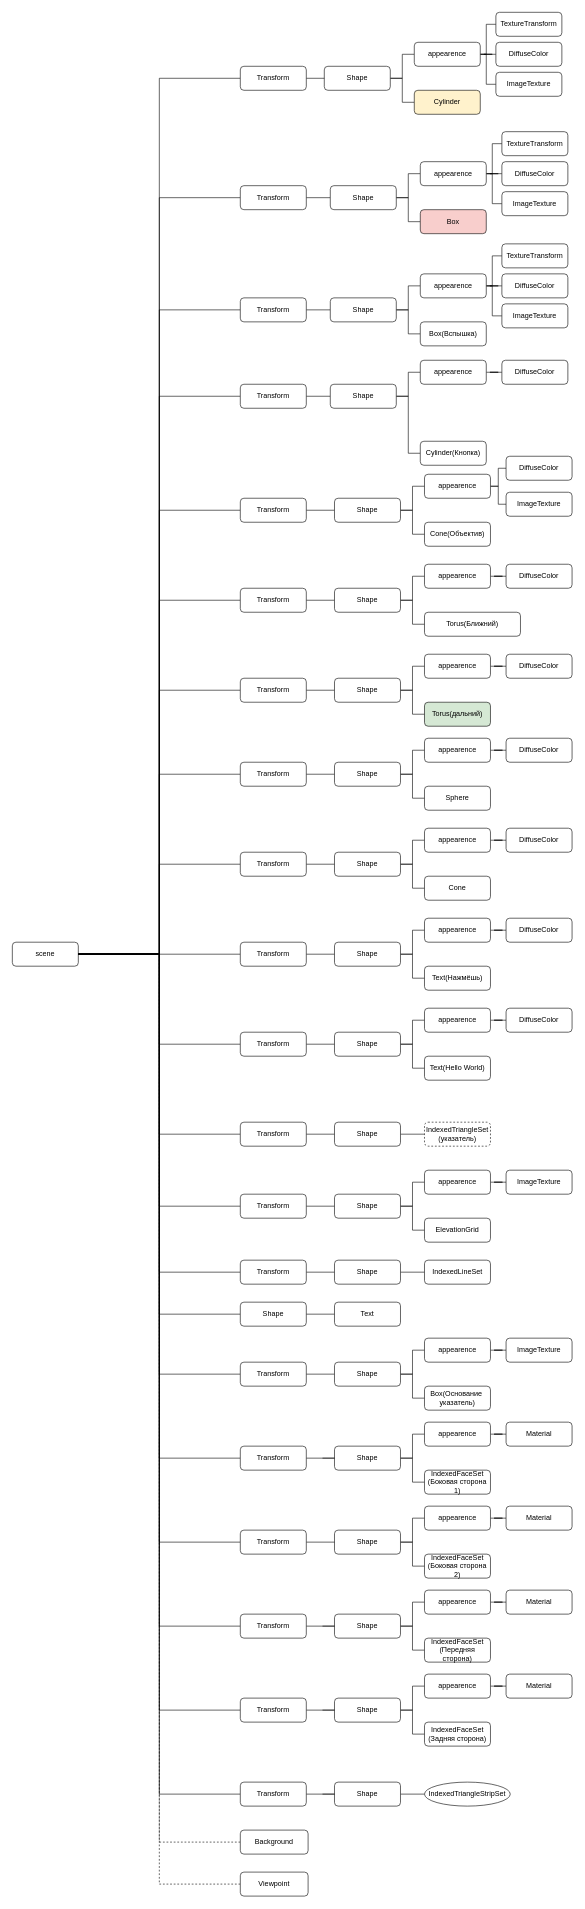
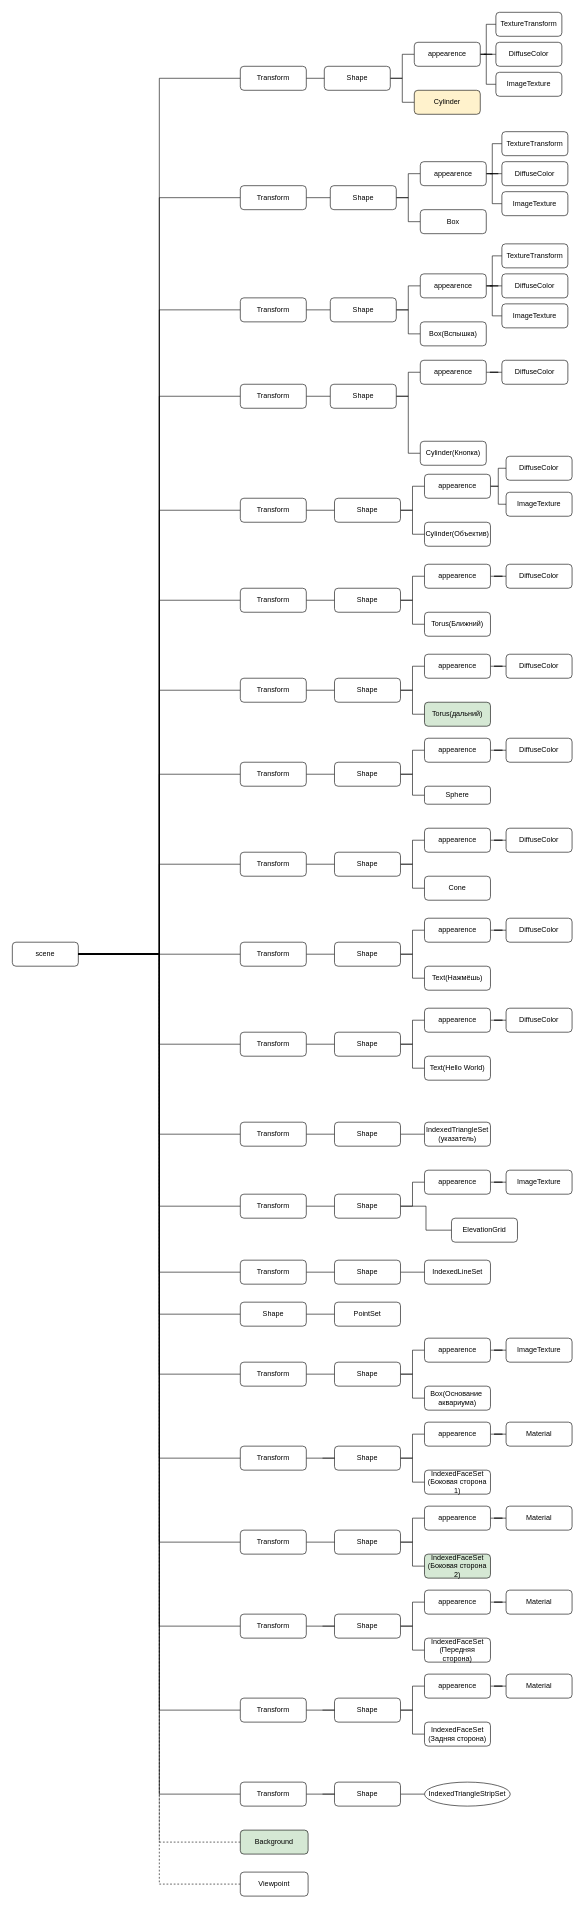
node "Box": fillcolor #f8cecc -> #ffffff
node "Cone(Объектив)": label "Cone(Объектив)" -> "Cylinder(Объектив)"
node "Torus(Ближний)": size 96x24 -> 66x24
node "Sphere": size 66x24 -> 66x18
node "IndexedTriangleSet (указатель)": style dashed -> solid
node "ElevationGrid": moved (458, 1230) -> (485, 1230)
node "Text": label "Text" -> "PointSet"
node "Box(Основание указатель)": label "Box(Основание указатель)" -> "Box(Основание аквариума)"
node "IndexedFaceSet (Боковая сторона 2)": fillcolor #ffffff -> #d5e8d4
node "Background": fillcolor #ffffff -> #d5e8d4
